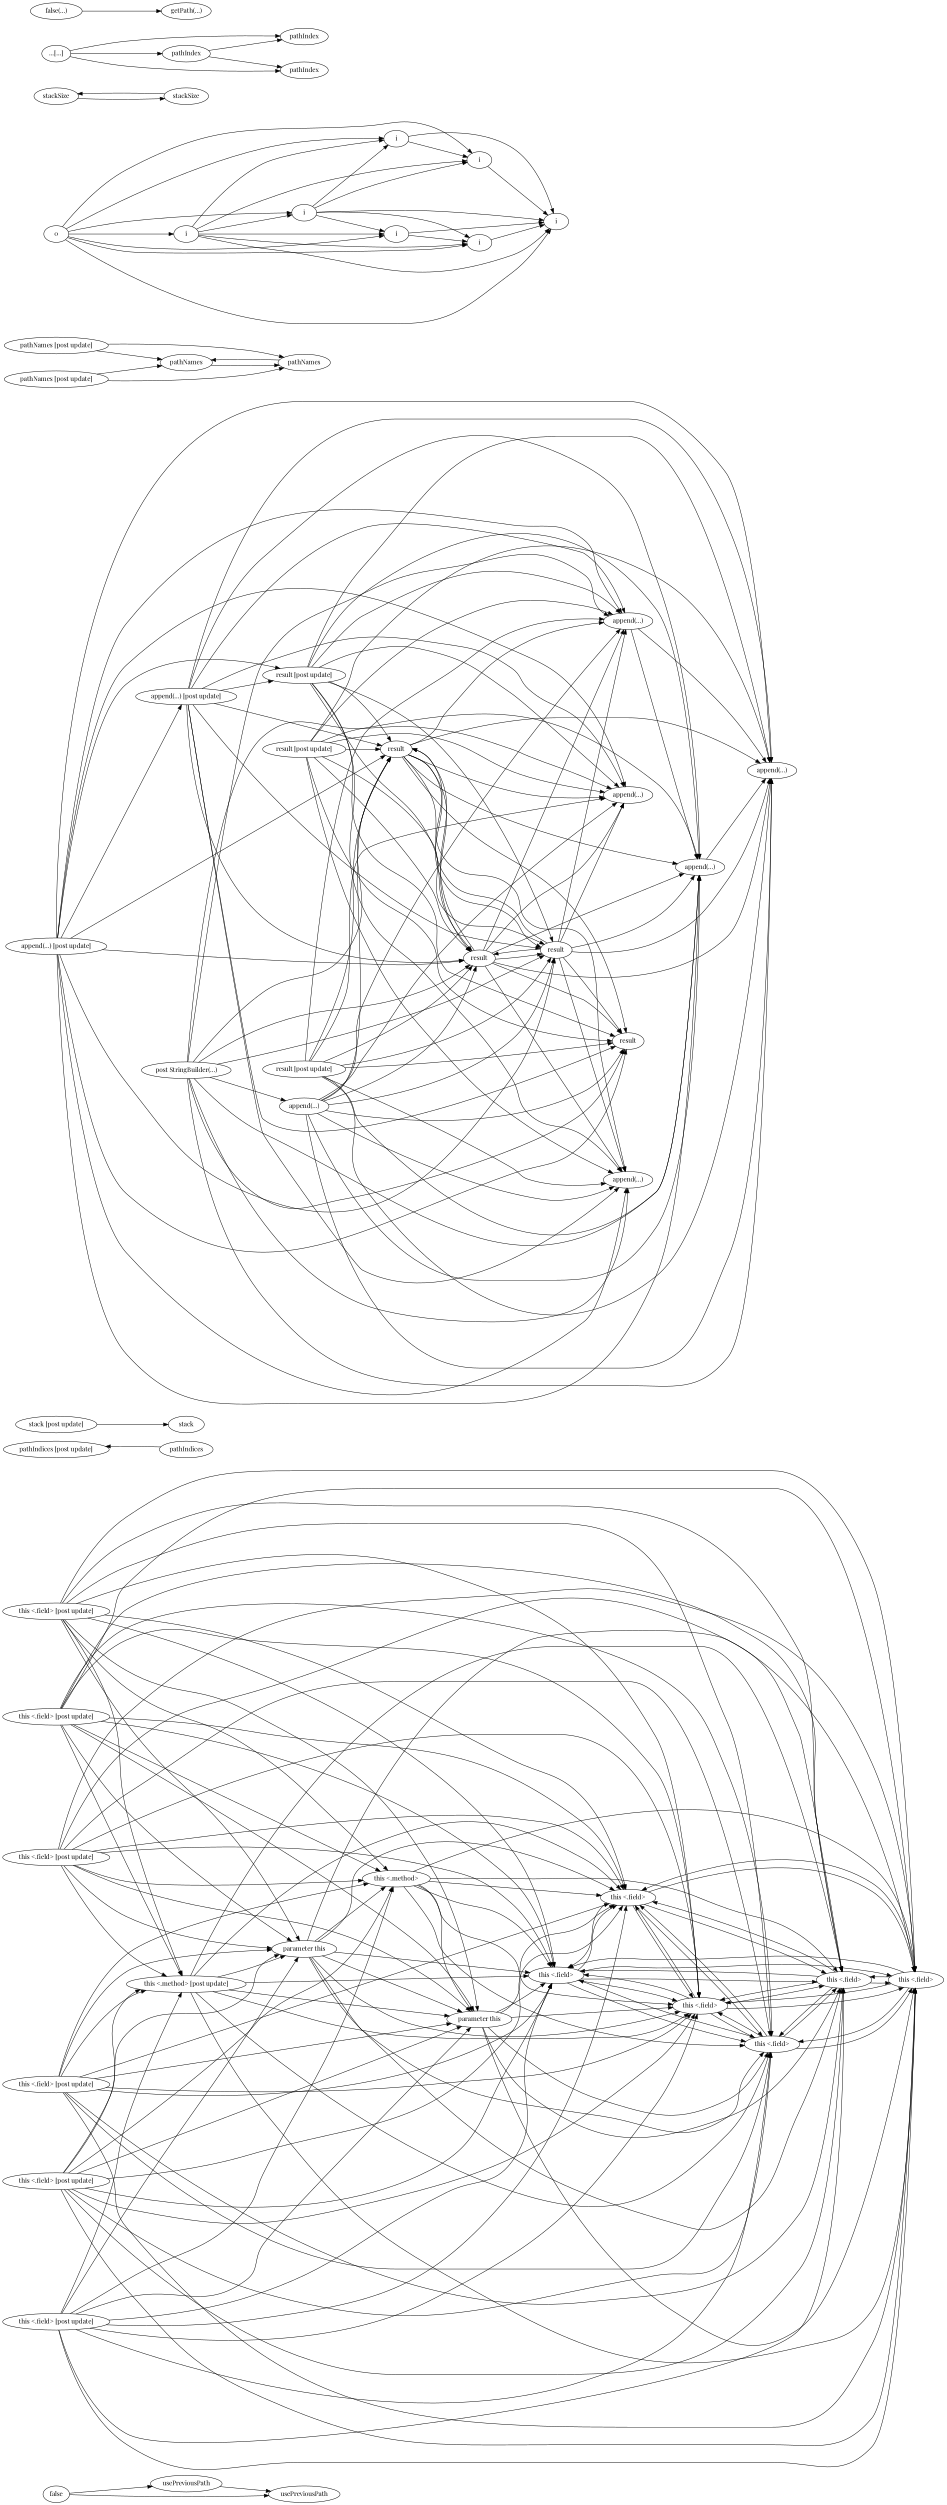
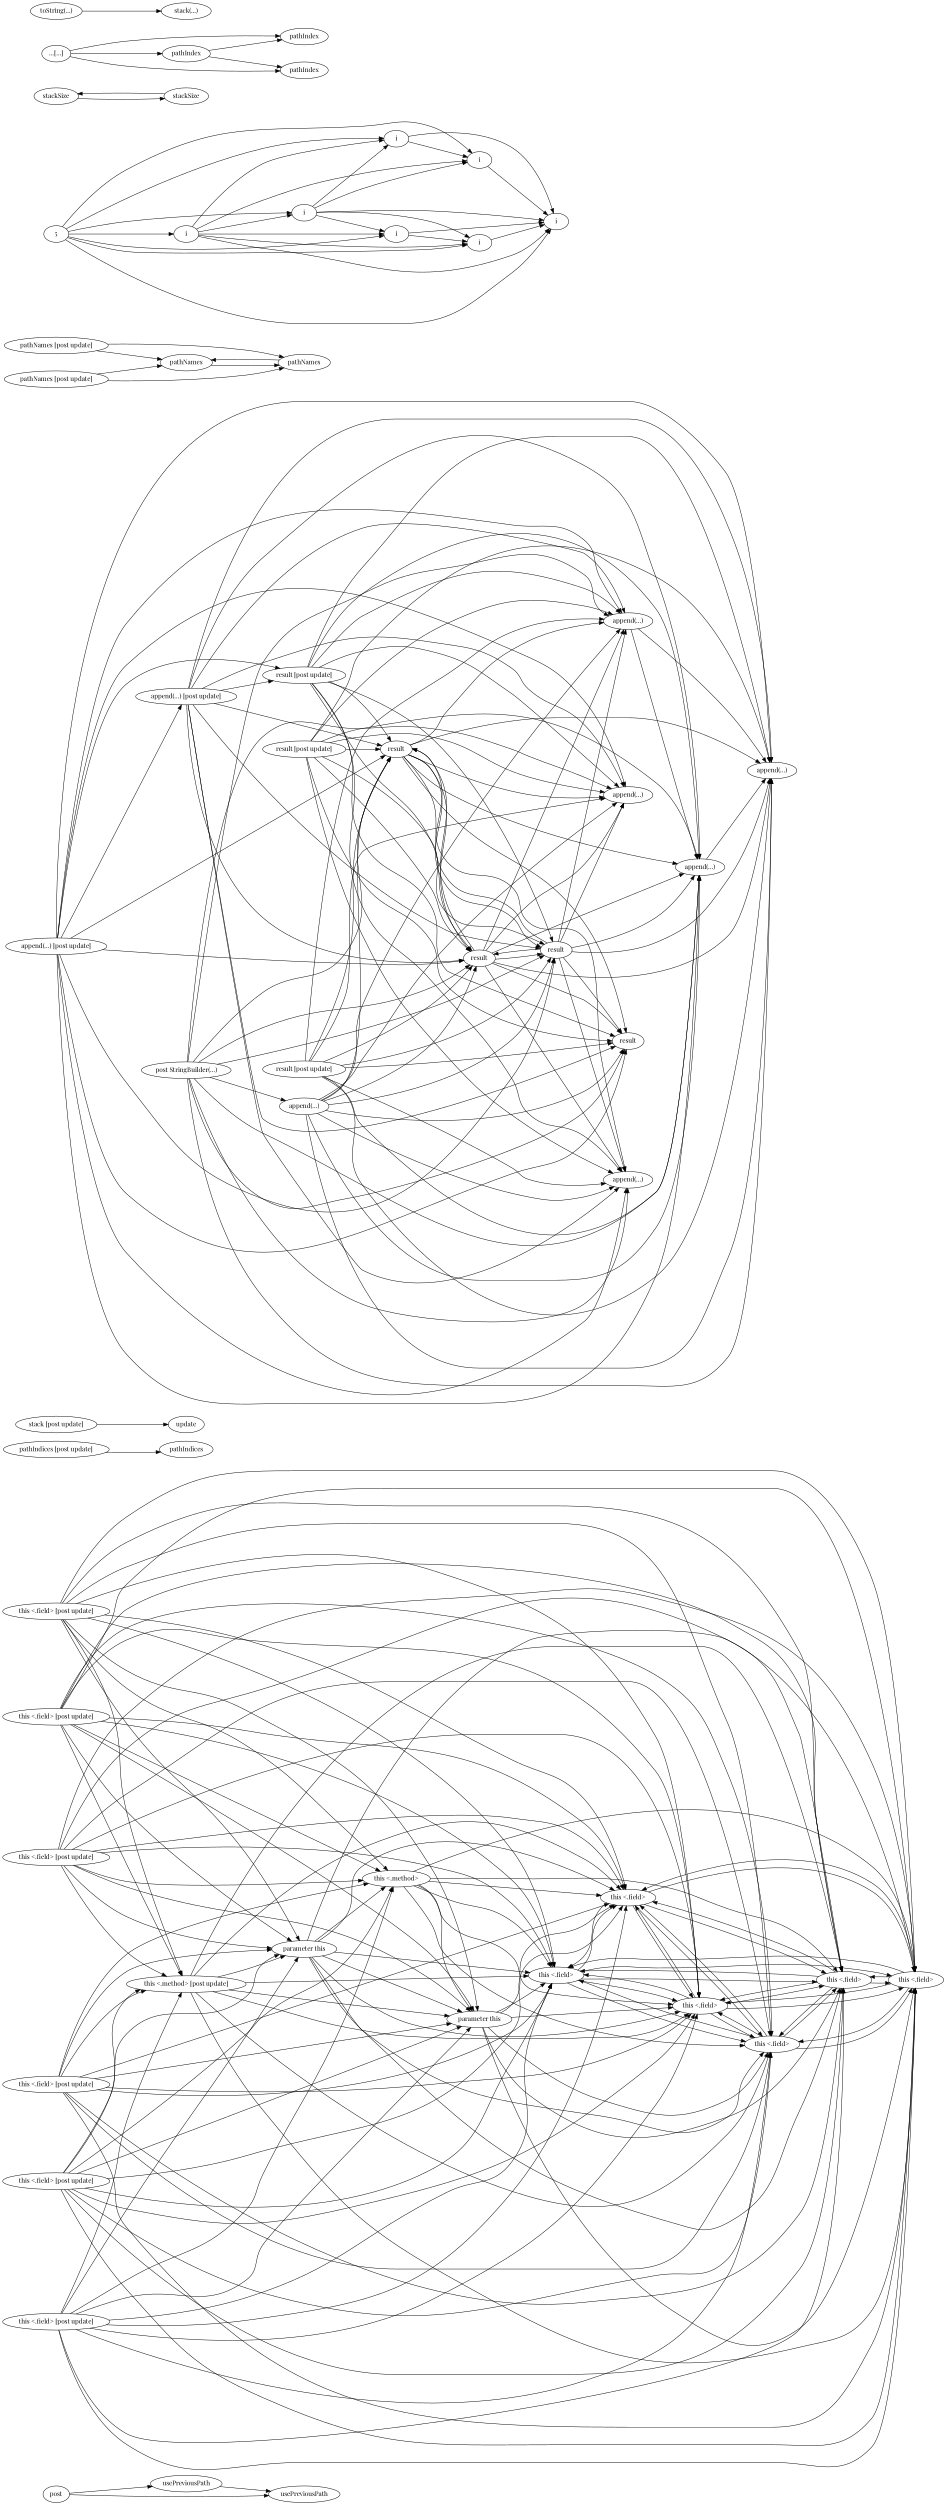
node "false(...)": label "false(...)" -> "toString(...)"
node "getPath(...)": label "getPath(...)" -> "stack(...)"
node "0": label "0" -> "5"
node "stack": label "stack" -> "update"
edge "pathIndices" -> "pathIndices [post update]": reversed
node "false": label "false" -> "post"
